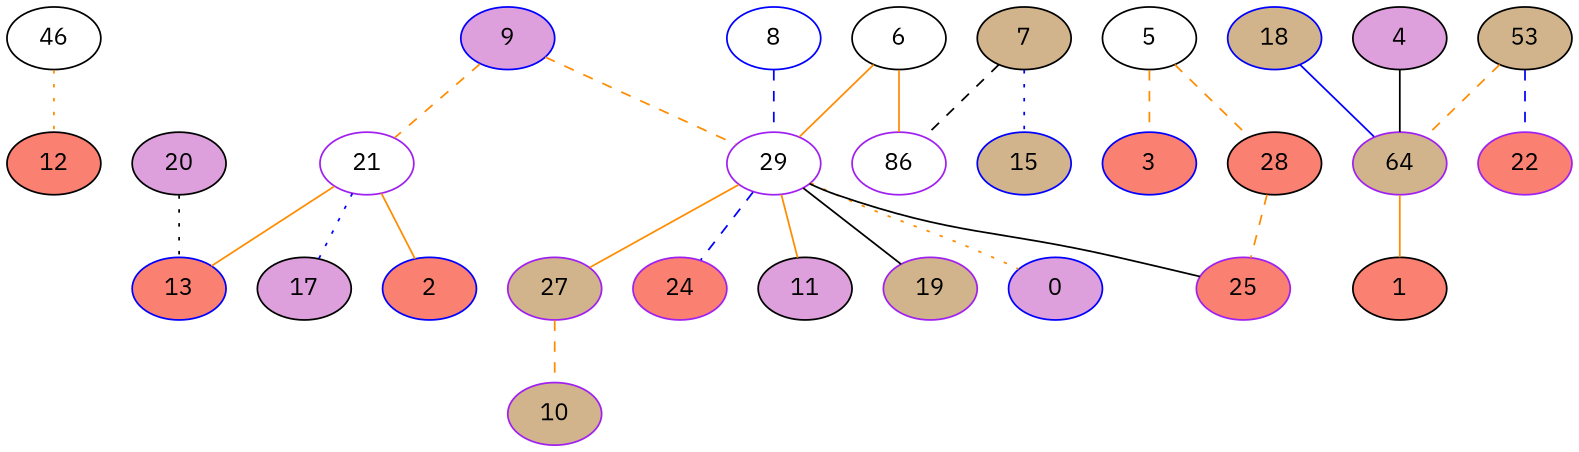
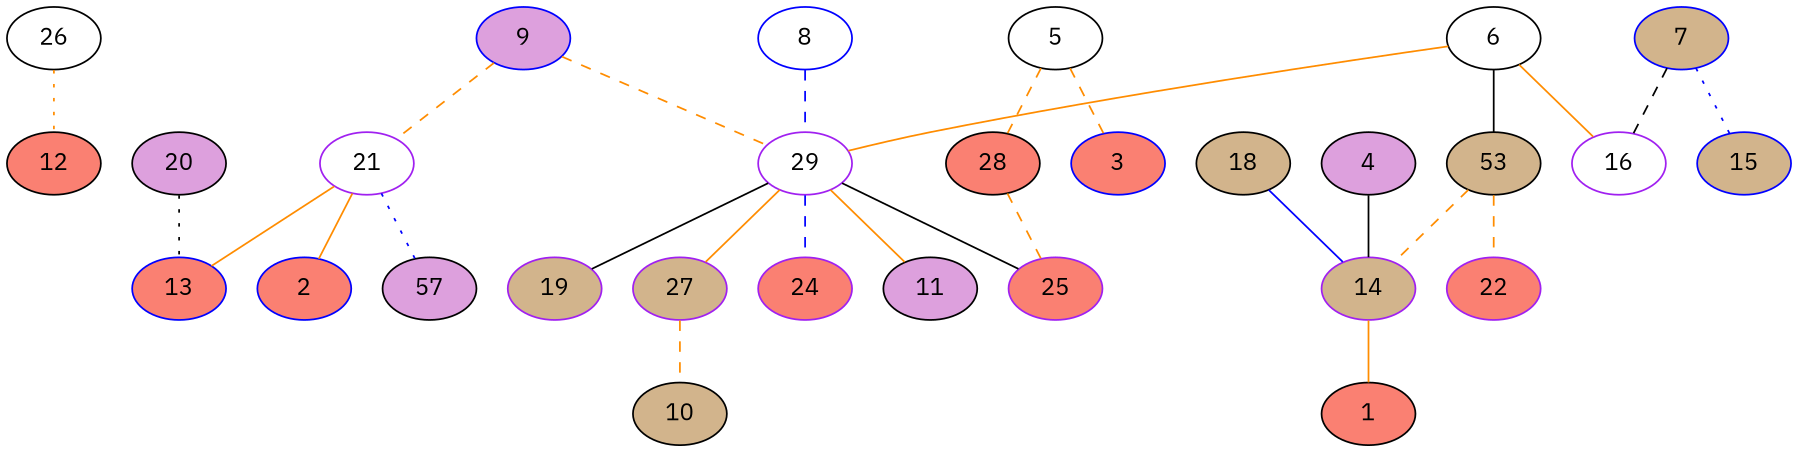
node "46": label "46" -> "26"
node "7": color black -> blue
node "18": color blue -> black
edge "6" -- "53": added
edge "53" -- "22": color blue -> darkorange
node "86": label "86" -> "16"
node "64": label "64" -> "14"
node "17": label "17" -> "57"
node "0": removed
node "10": color purple -> black
